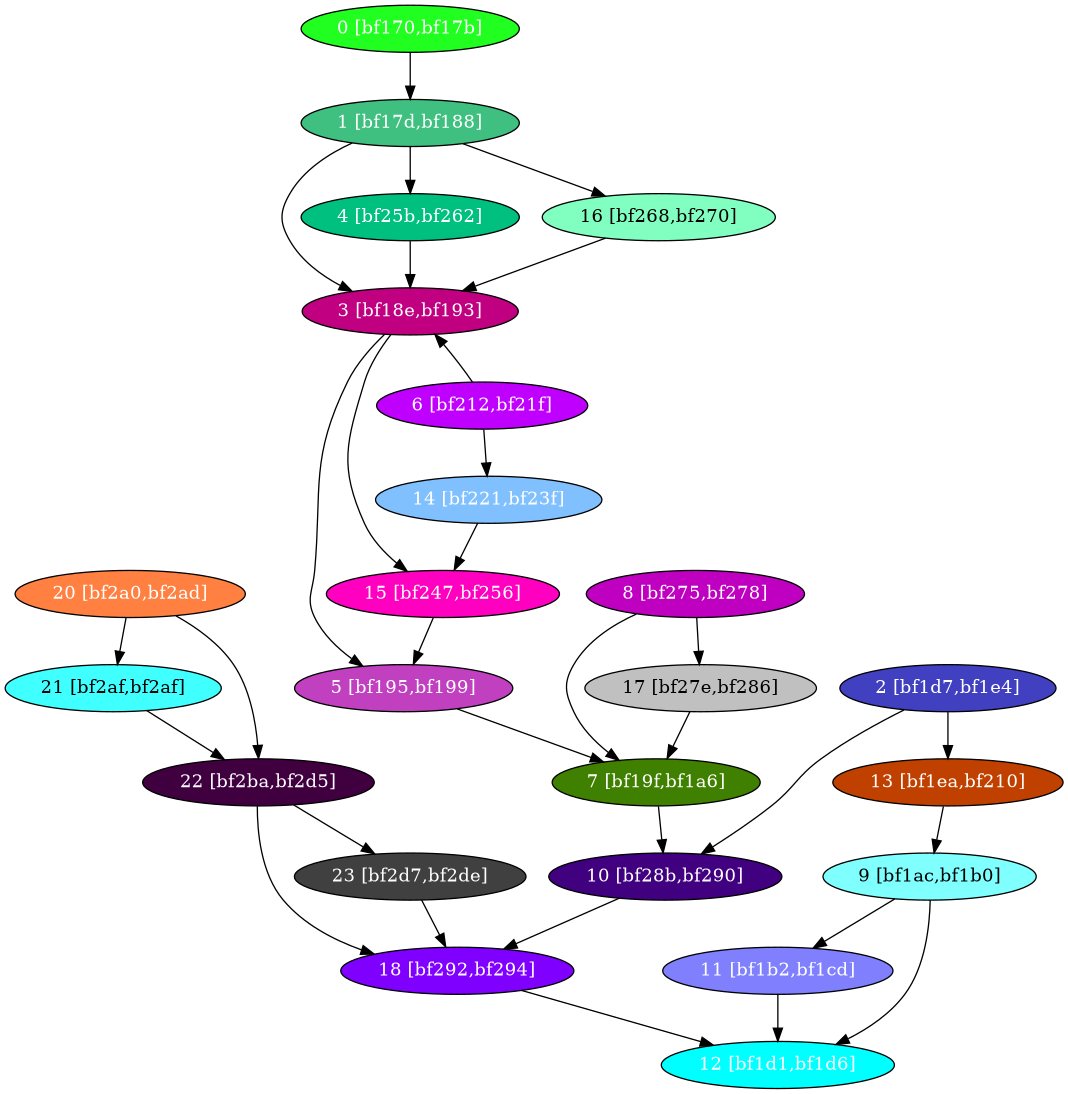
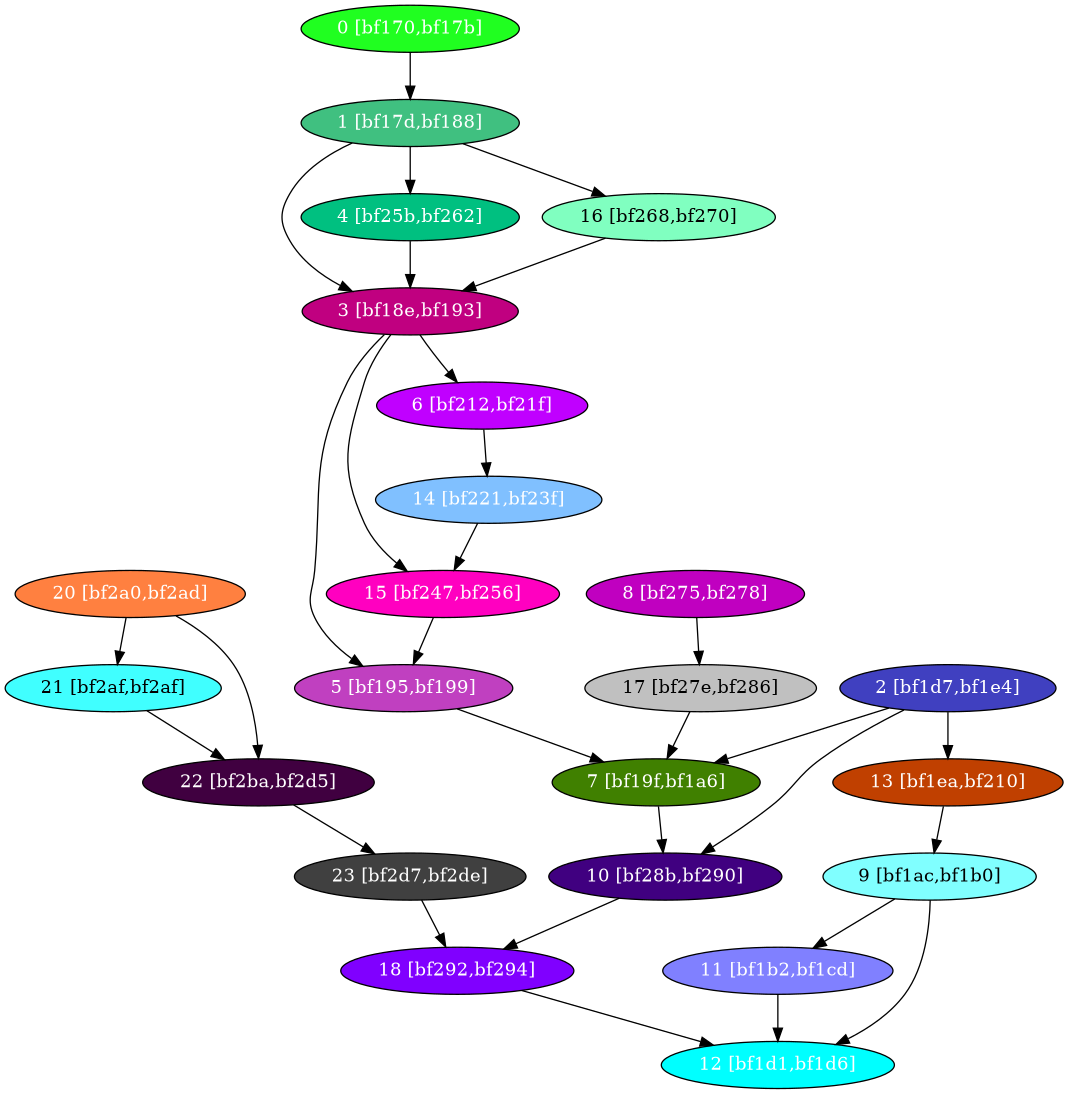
edge "6 [bf212,bf21f]" -> "3 [bf18e,bf193]": reversed
edge "8 [bf275,bf278]" -> "7 [bf19f,bf1a6]": now "2 [bf1d7,bf1e4]" -> "7 [bf19f,bf1a6]"
edge "22 [bf2ba,bf2d5]" -> "18 [bf292,bf294]": removed
